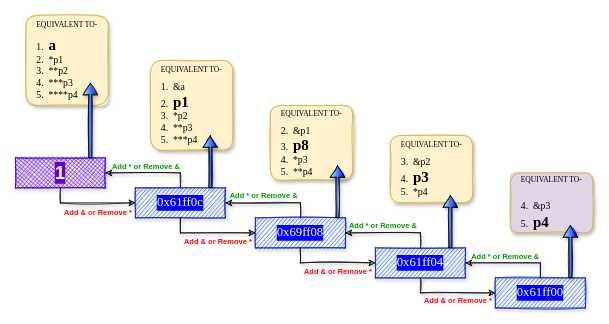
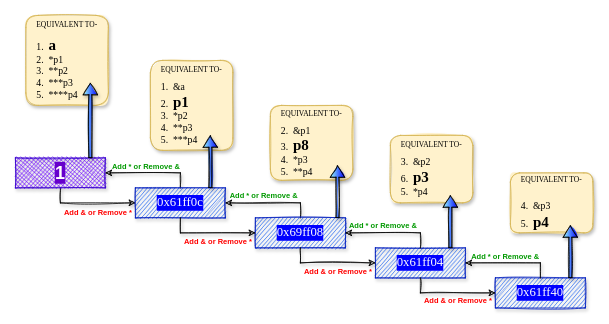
node "EQUIVALENT TO- 3. &p2 4. p3 5. *p4": label "EQUIVALENT TO- 3. &p2 4. p3 5. *p4" -> "EQUIVALENT TO- 3. &p2 6. p3 5. *p4"
node "EQUIVALENT TO- 4. &p3 5. p4": fillcolor #e1d5e7 -> #fff2cc
node "0x61ff00": label "0x61ff00" -> "0x61ff40"
